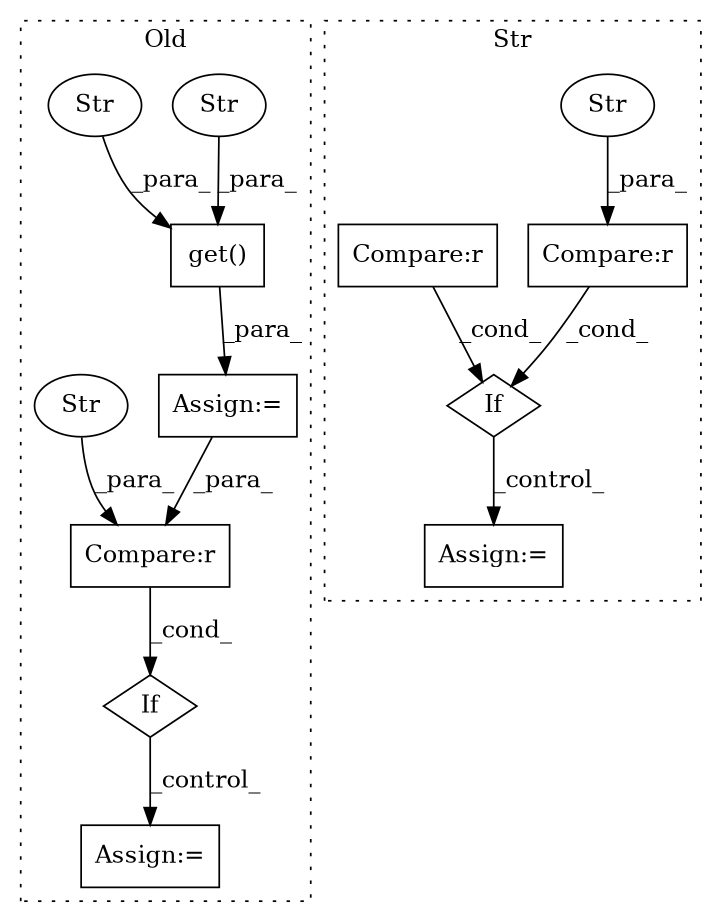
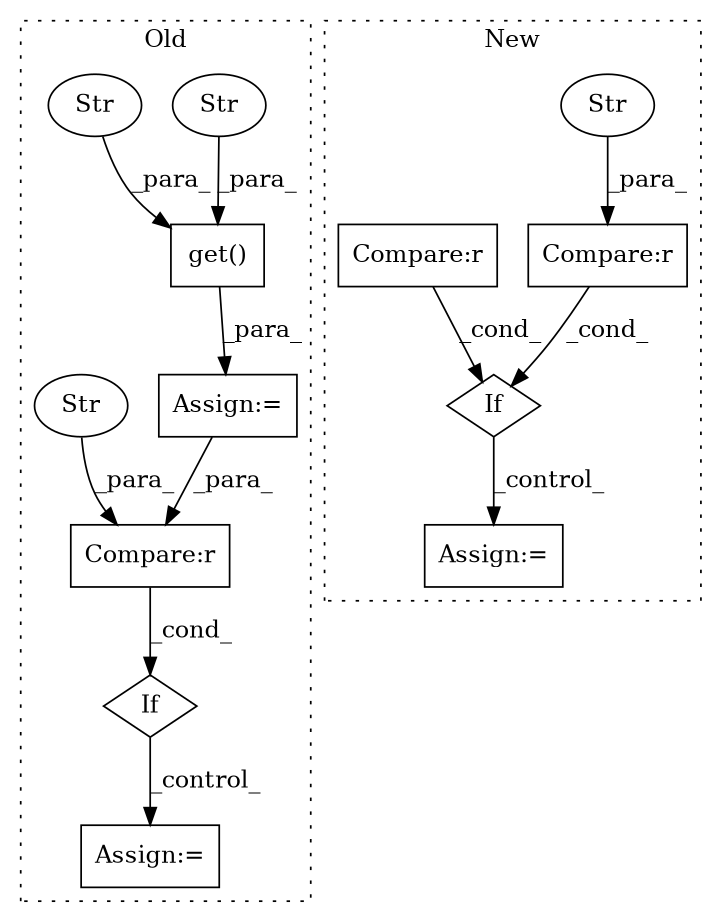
cluster "Str": label "Str" -> "New"
